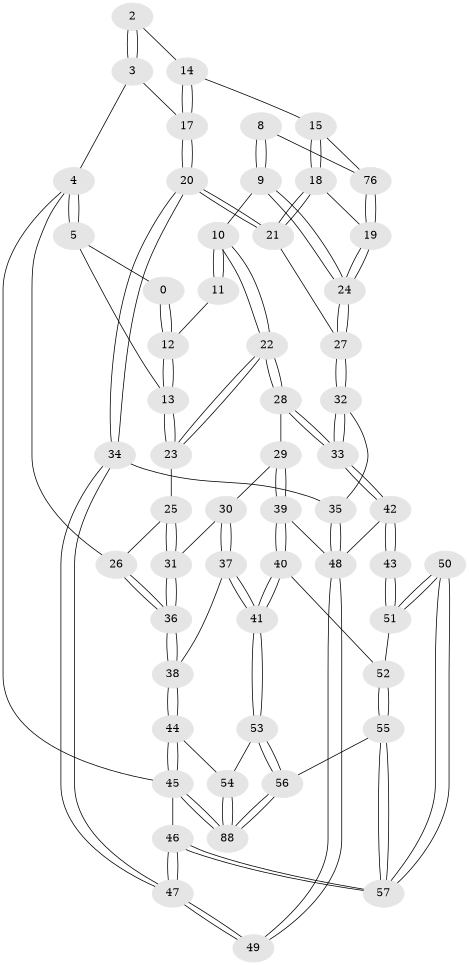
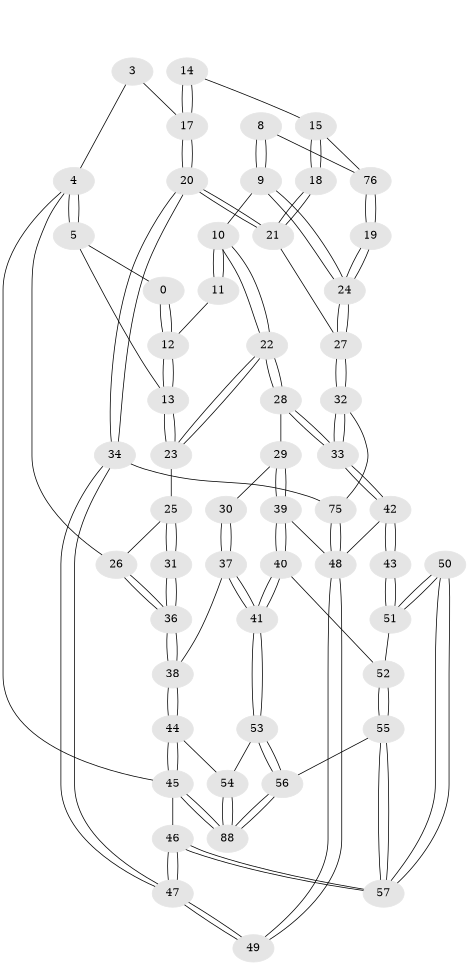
node "2": removed
edge "18" -- "19": removed
node "35": label "35" -> "75"
edge "30" -- "31": removed
